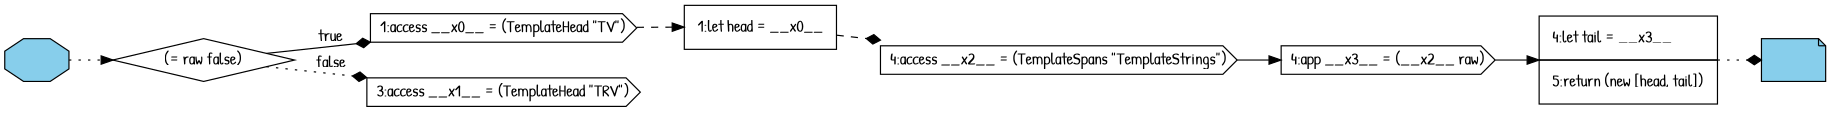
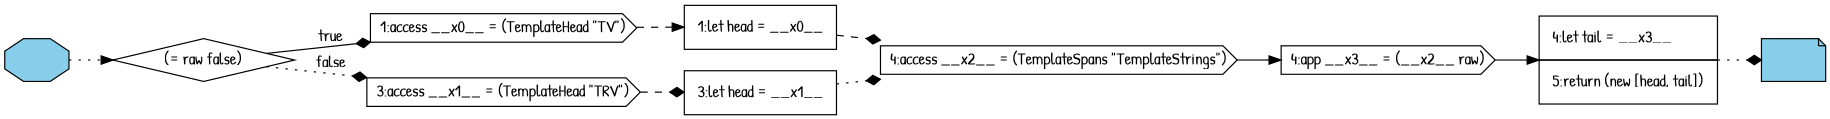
node "3:let head = __x1__": added
